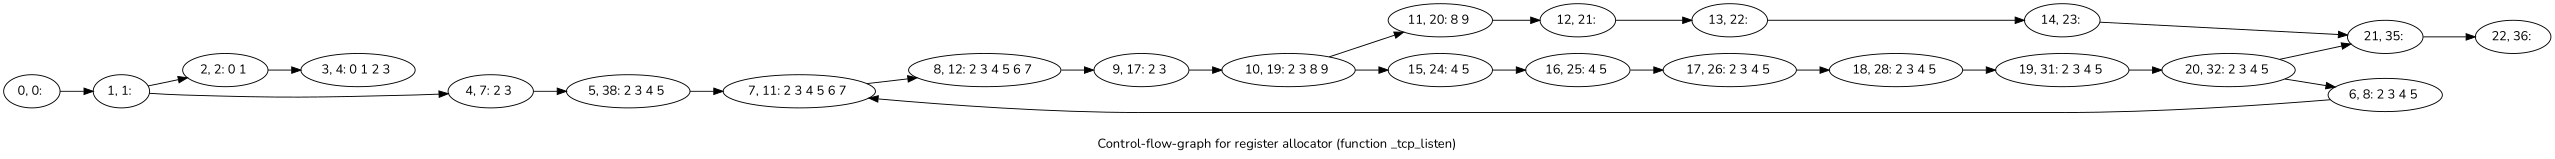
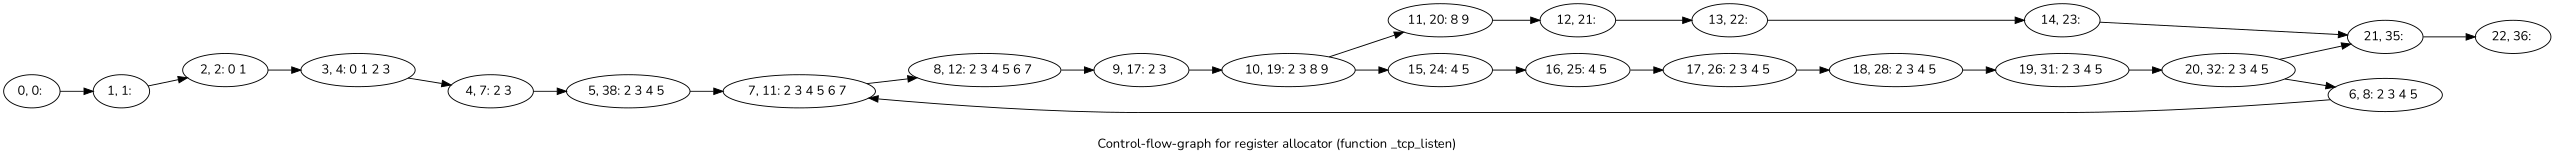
edge "1, 1:" -> "4, 7: 2 3": now "3, 4: 0 1 2 3" -> "4, 7: 2 3"
